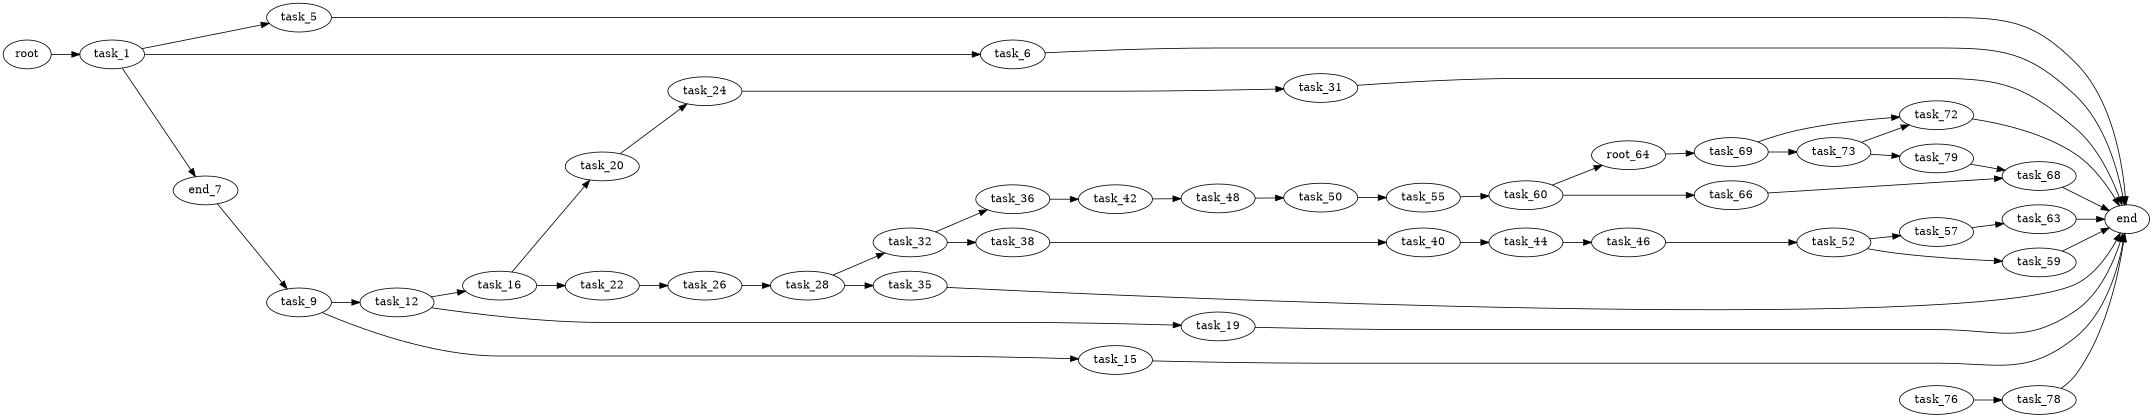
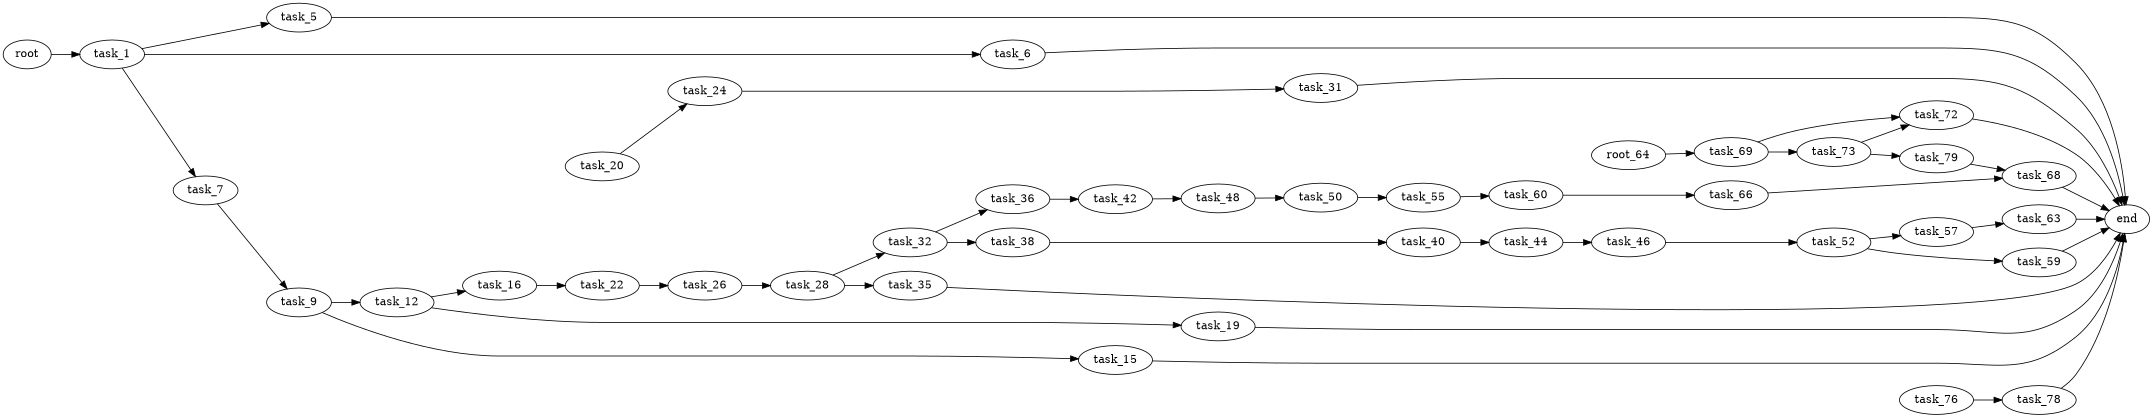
edge "task_60" -> "root_64": removed
node "end_7": label "end_7" -> "task_7"
edge "task_16" -> "task_20": removed
